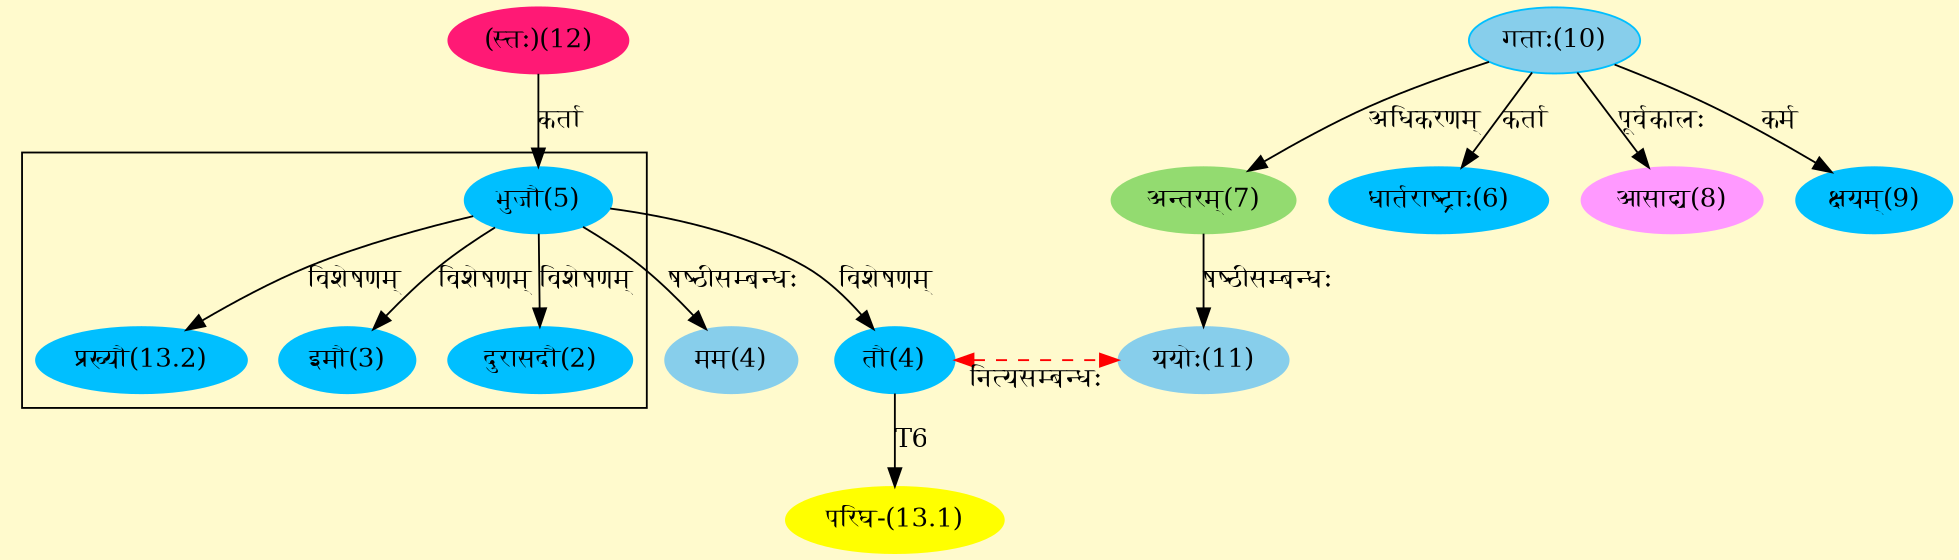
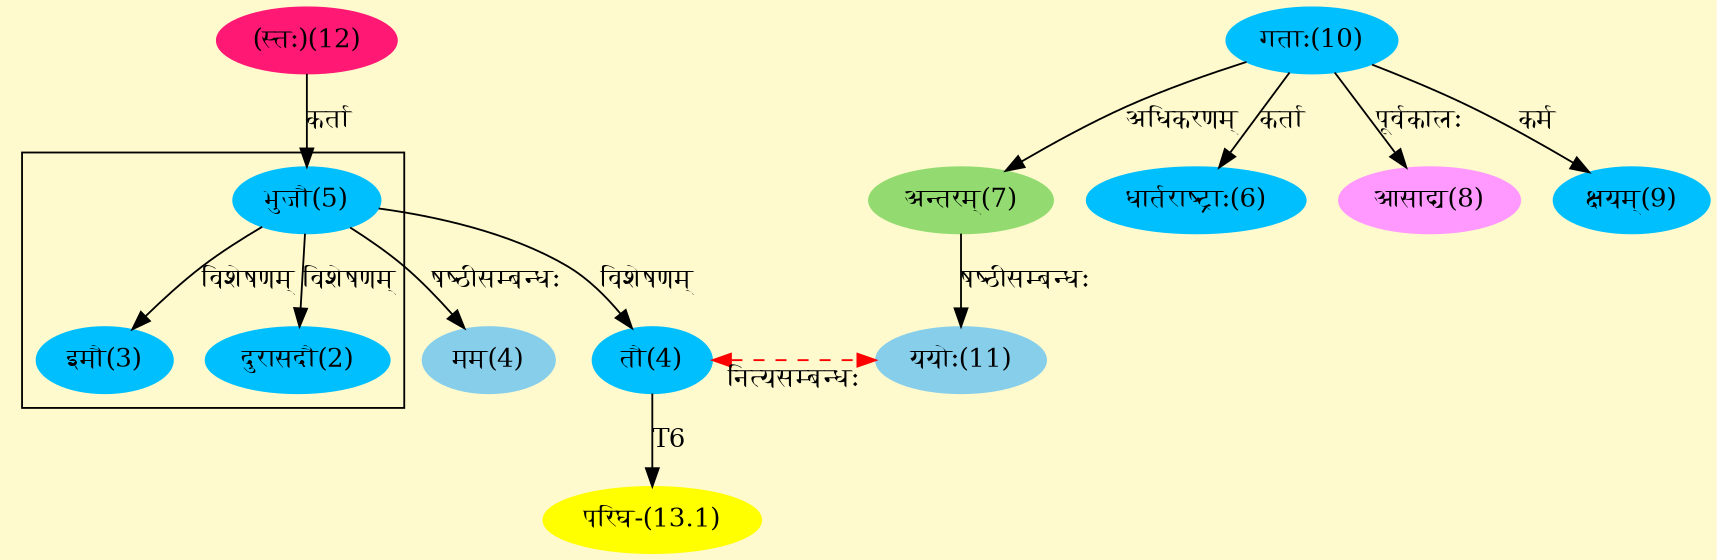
node "गताः(10)": fillcolor #87ceeb -> #00bfff
node "प्रख्यौ(13.2)": removed
